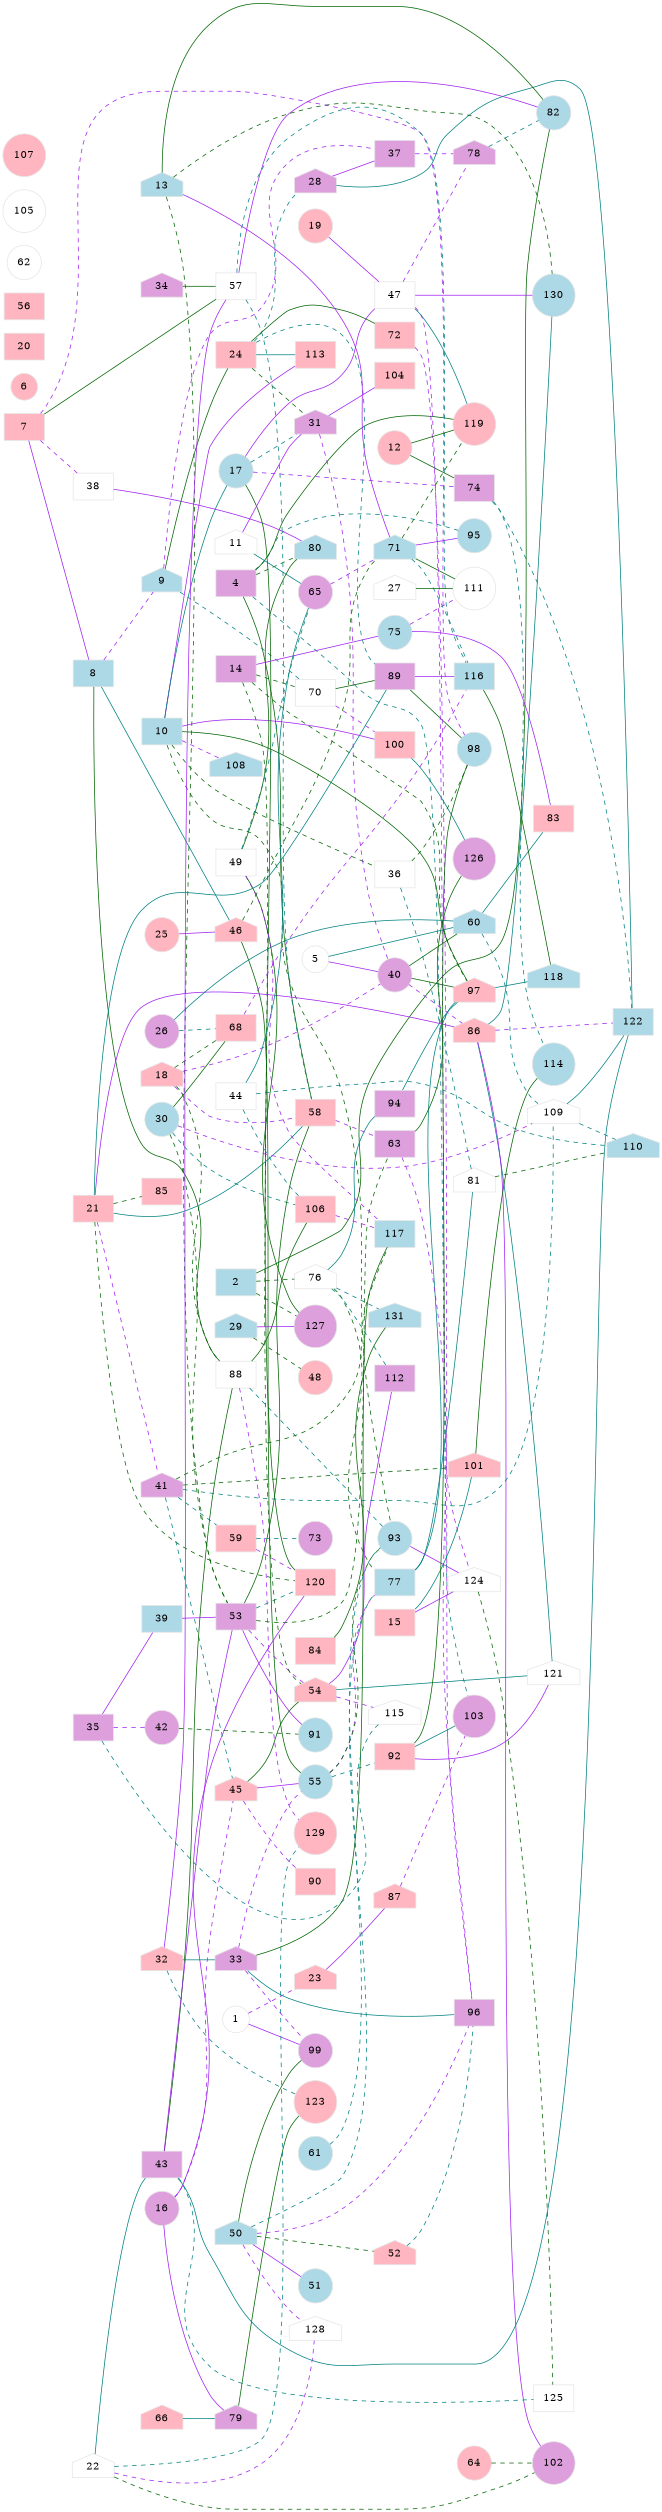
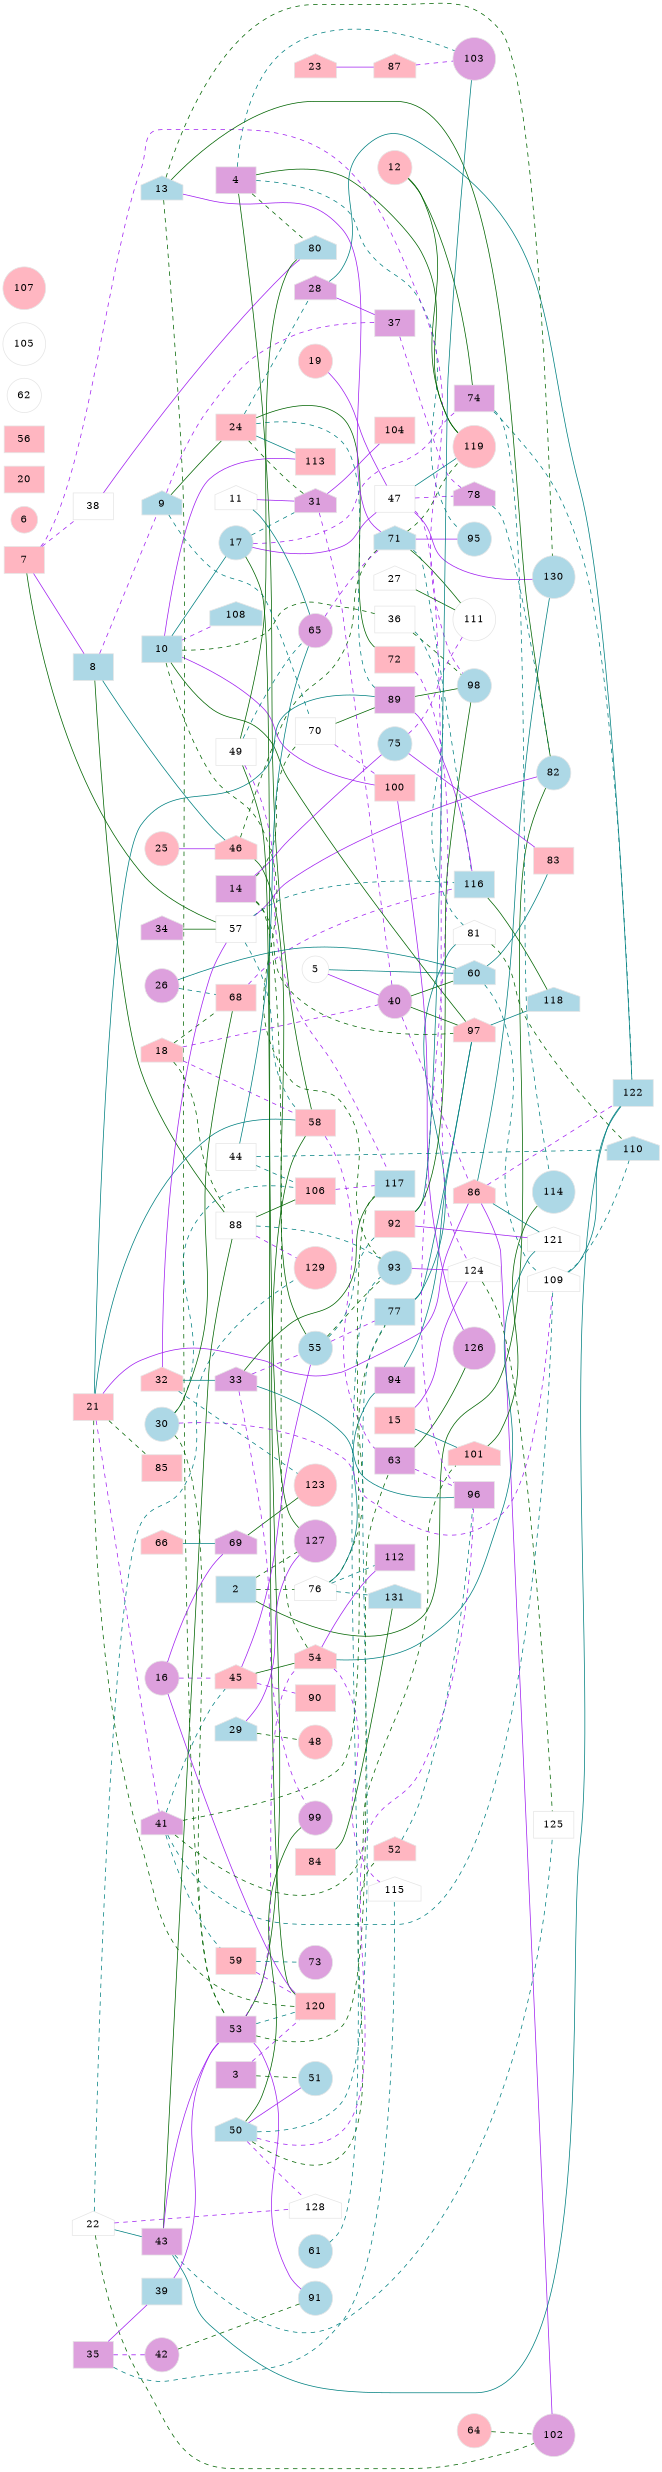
edge "100" -- "126": color teal -> purple
node "1": removed
node "3": added
node "79": label "79" -> "69"
